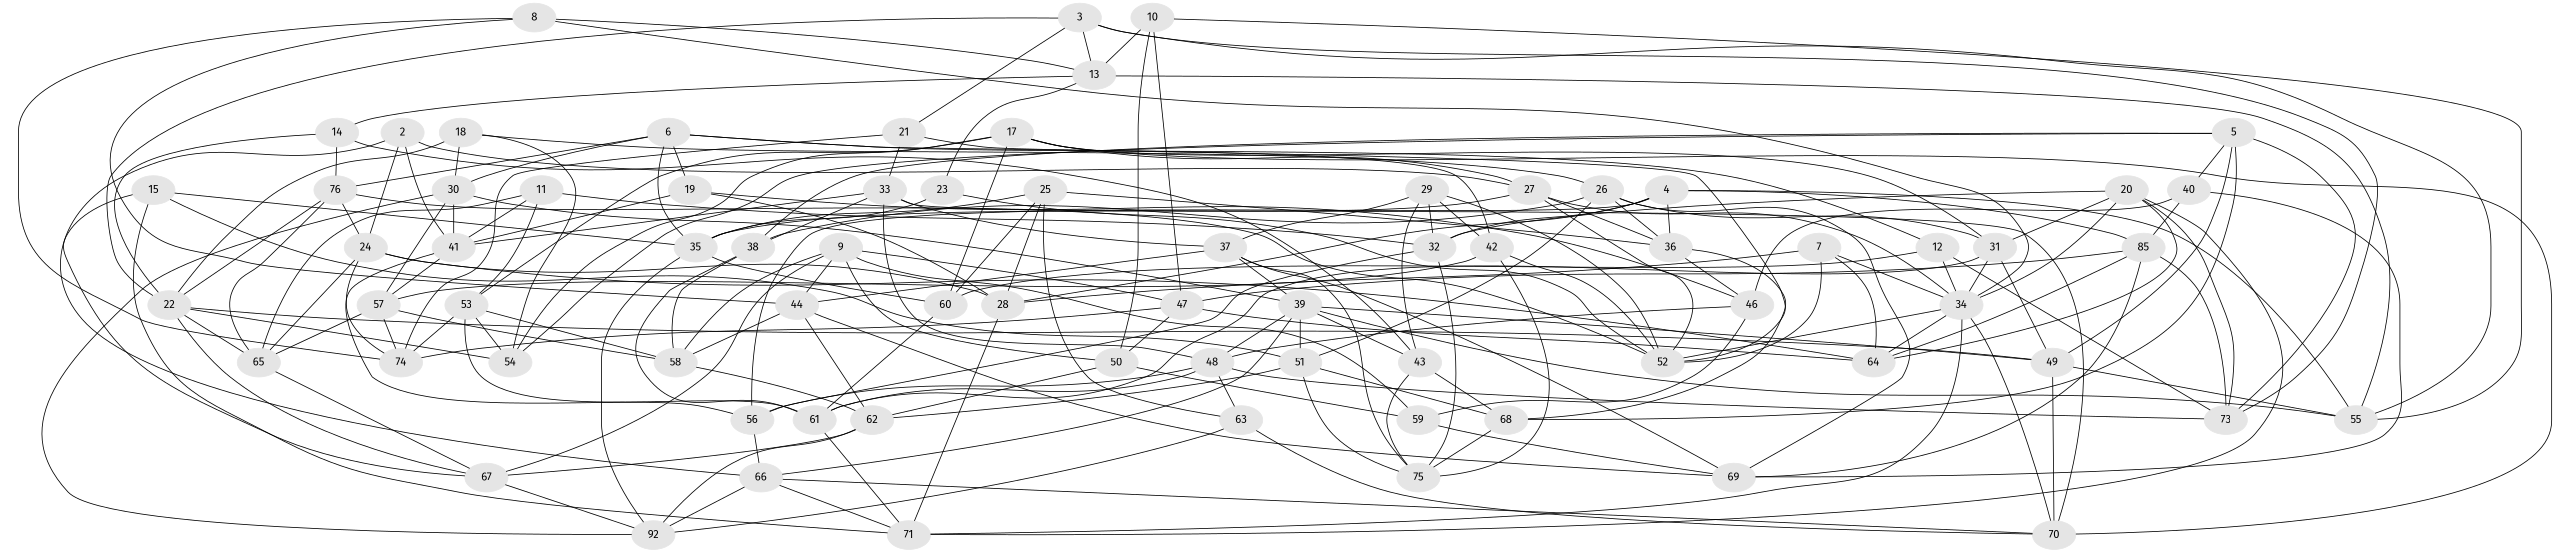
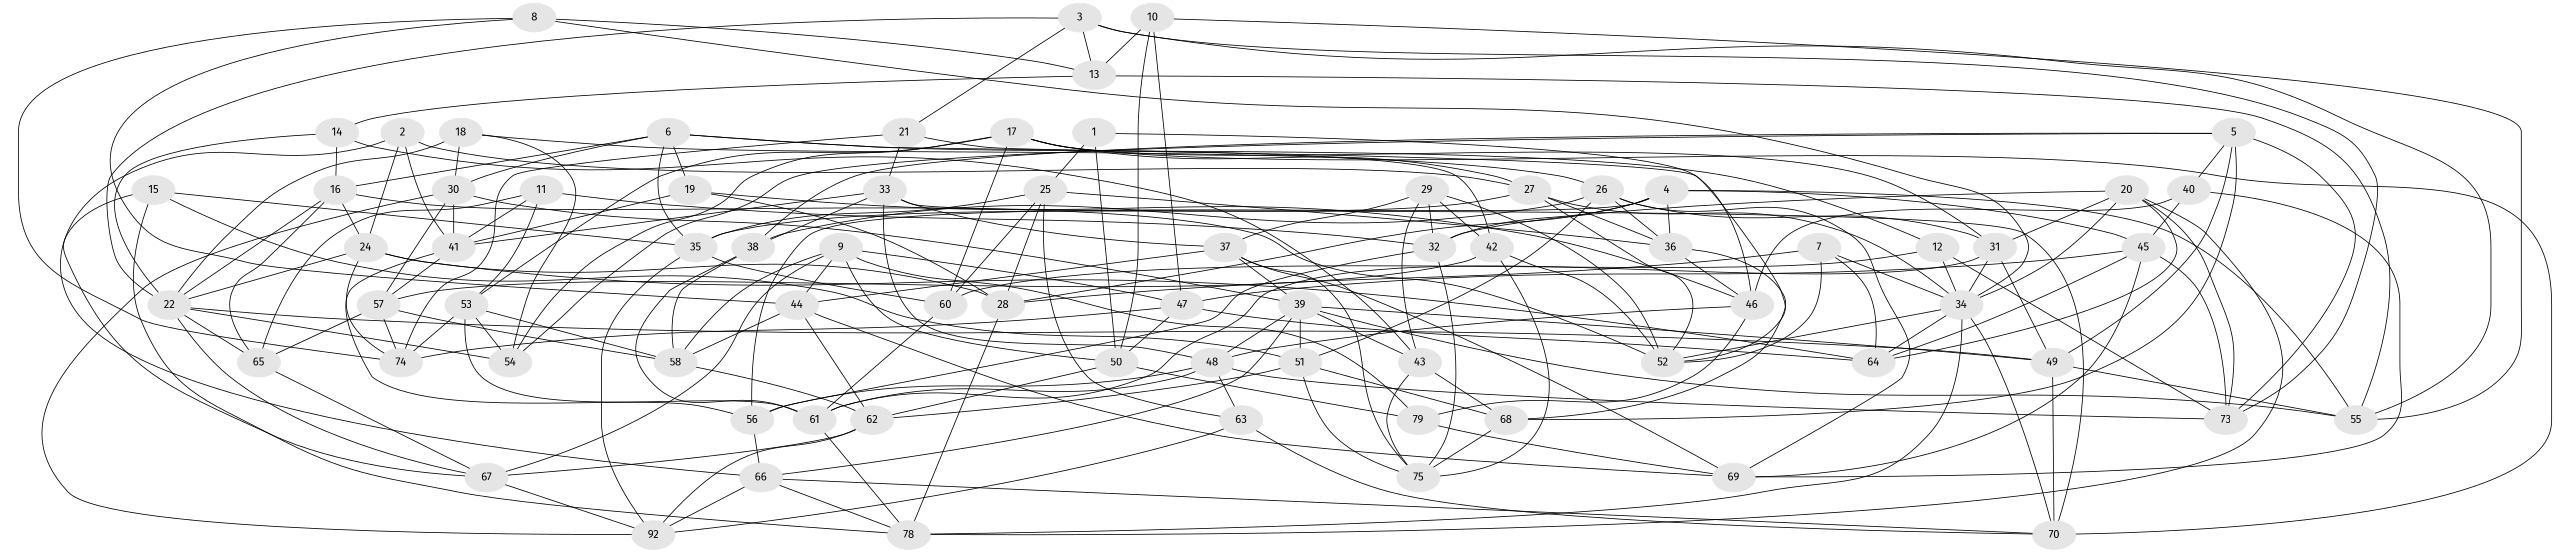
node "1": added
node "76": label "76" -> "16"
node "23": removed
node "85": label "85" -> "45"
edge "24" -- "65": now "24" -- "22"
node "59": label "59" -> "79"
node "71": label "71" -> "78"
